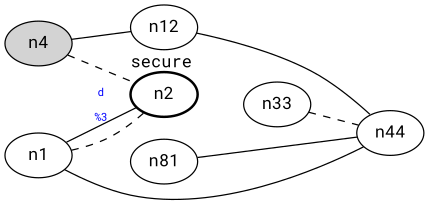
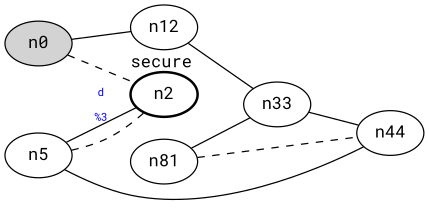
node "n4": label "n4" -> "n0"
edge "n12" -- "n44": now "n12" -- "n33"
edge "n33" -- "n44": style dashed -> solid
edge "n33" -- "n81": added
edge "n44" -- "n81": style solid -> dashed
node "n1": label "n1" -> "n5"
